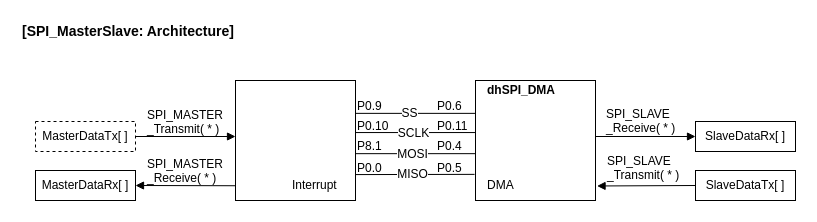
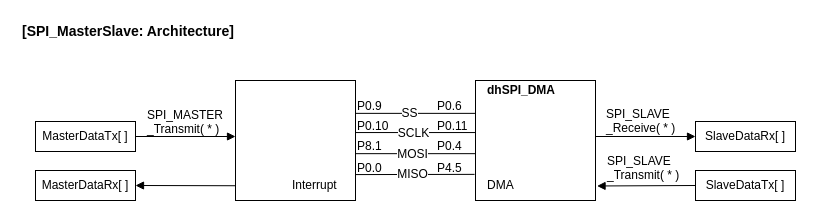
node "MasterDataTx[ ]": style dashed -> solid
node "P0.5": label "P0.5" -> "P4.5"
node "SPI_MASTER _Receive( * )": removed
